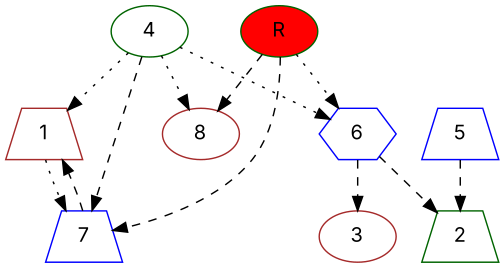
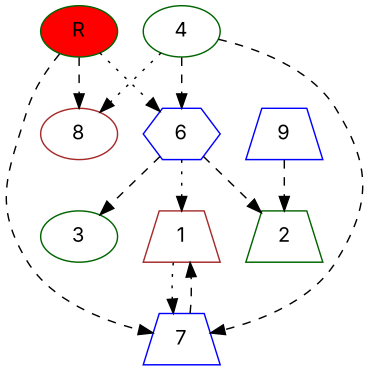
edge "4" -> "1": now "6" -> "1"
edge "4" -> "6": style dotted -> dashed
node "5": label "5" -> "9"
node "3": color brown -> darkgreen
